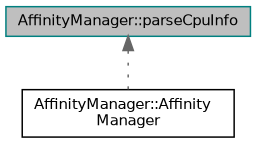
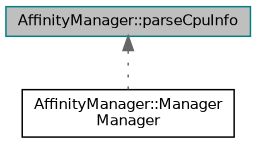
node "AffinityManager::Affinity Manager": label "AffinityManager::Affinity Manager" -> "AffinityManager::Manager Manager"
